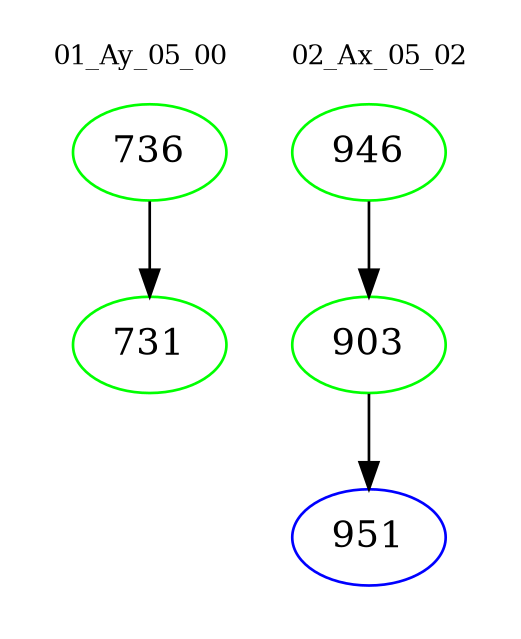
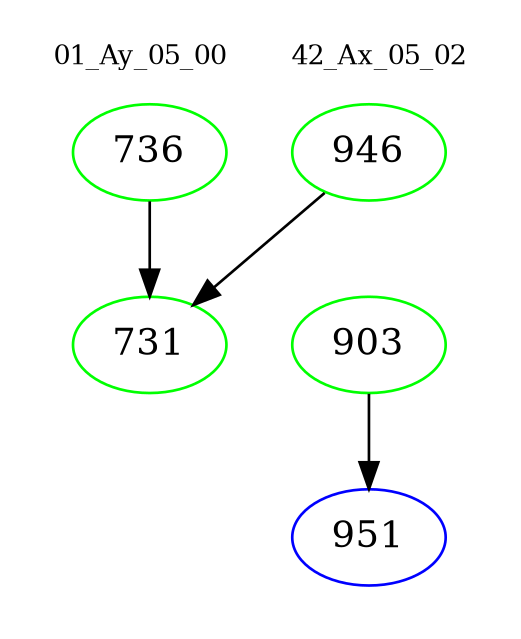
cluster "02_Ax_05_02": label "02_Ax_05_02" -> "42_Ax_05_02"
edge "946" -> "903": now "946" -> "731"
